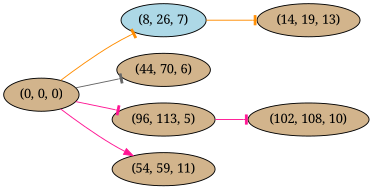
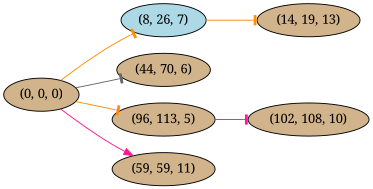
edge "(0, 0, 0)" -> "(96, 113, 5)": color deeppink -> darkorange
node "(54, 59, 11)": label "(54, 59, 11)" -> "(59, 59, 11)"
